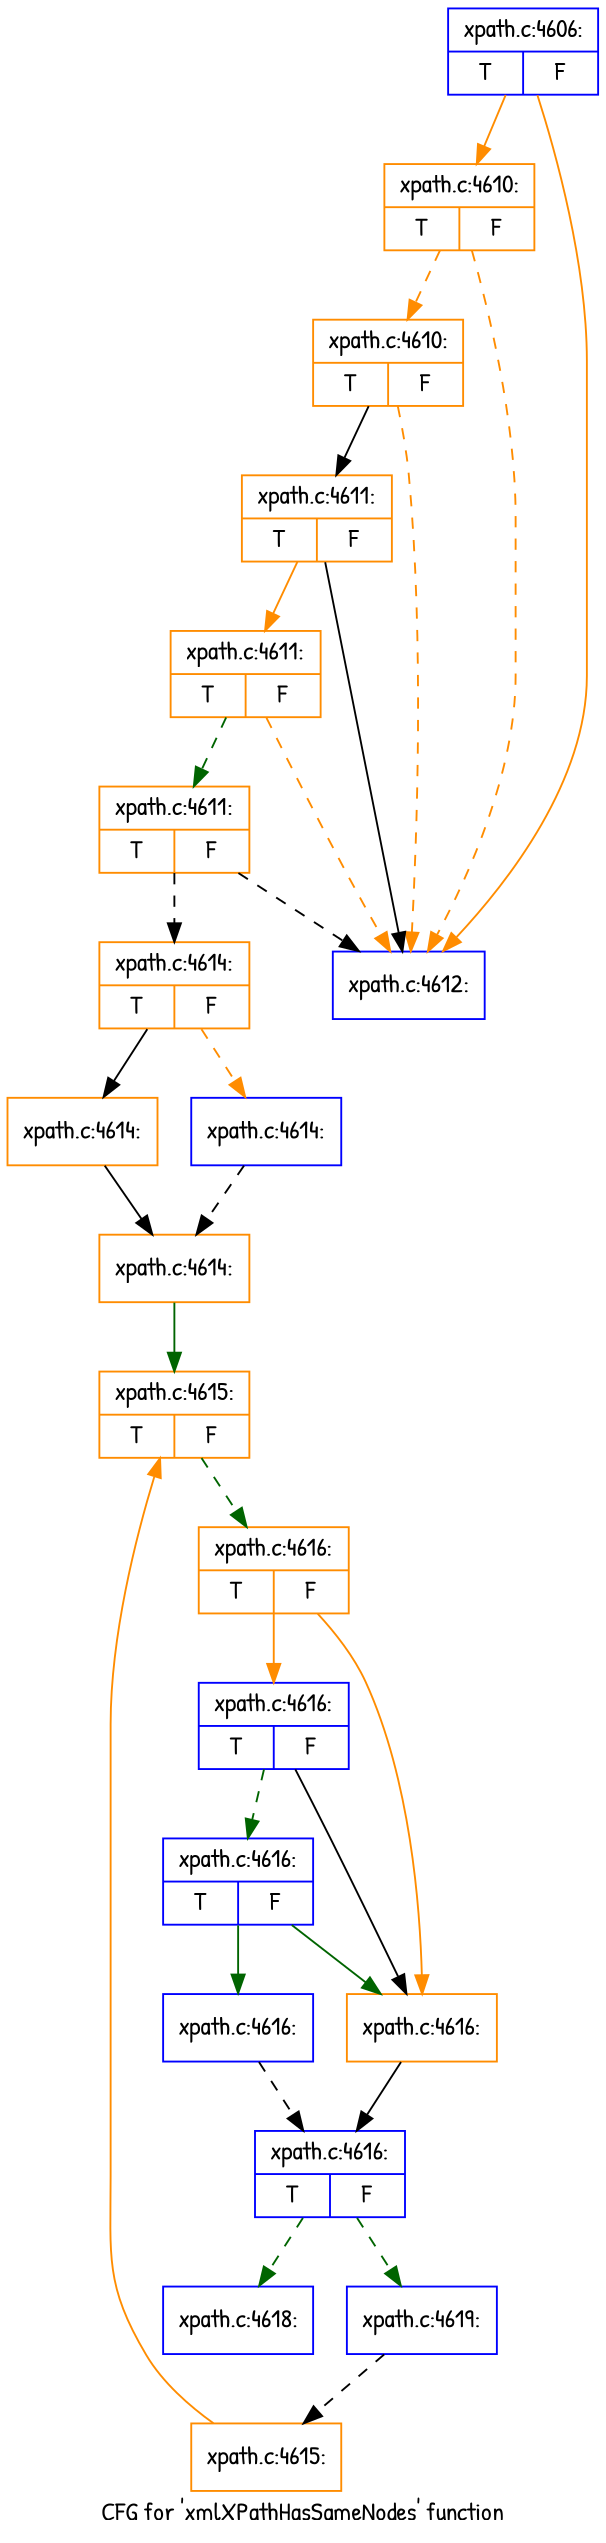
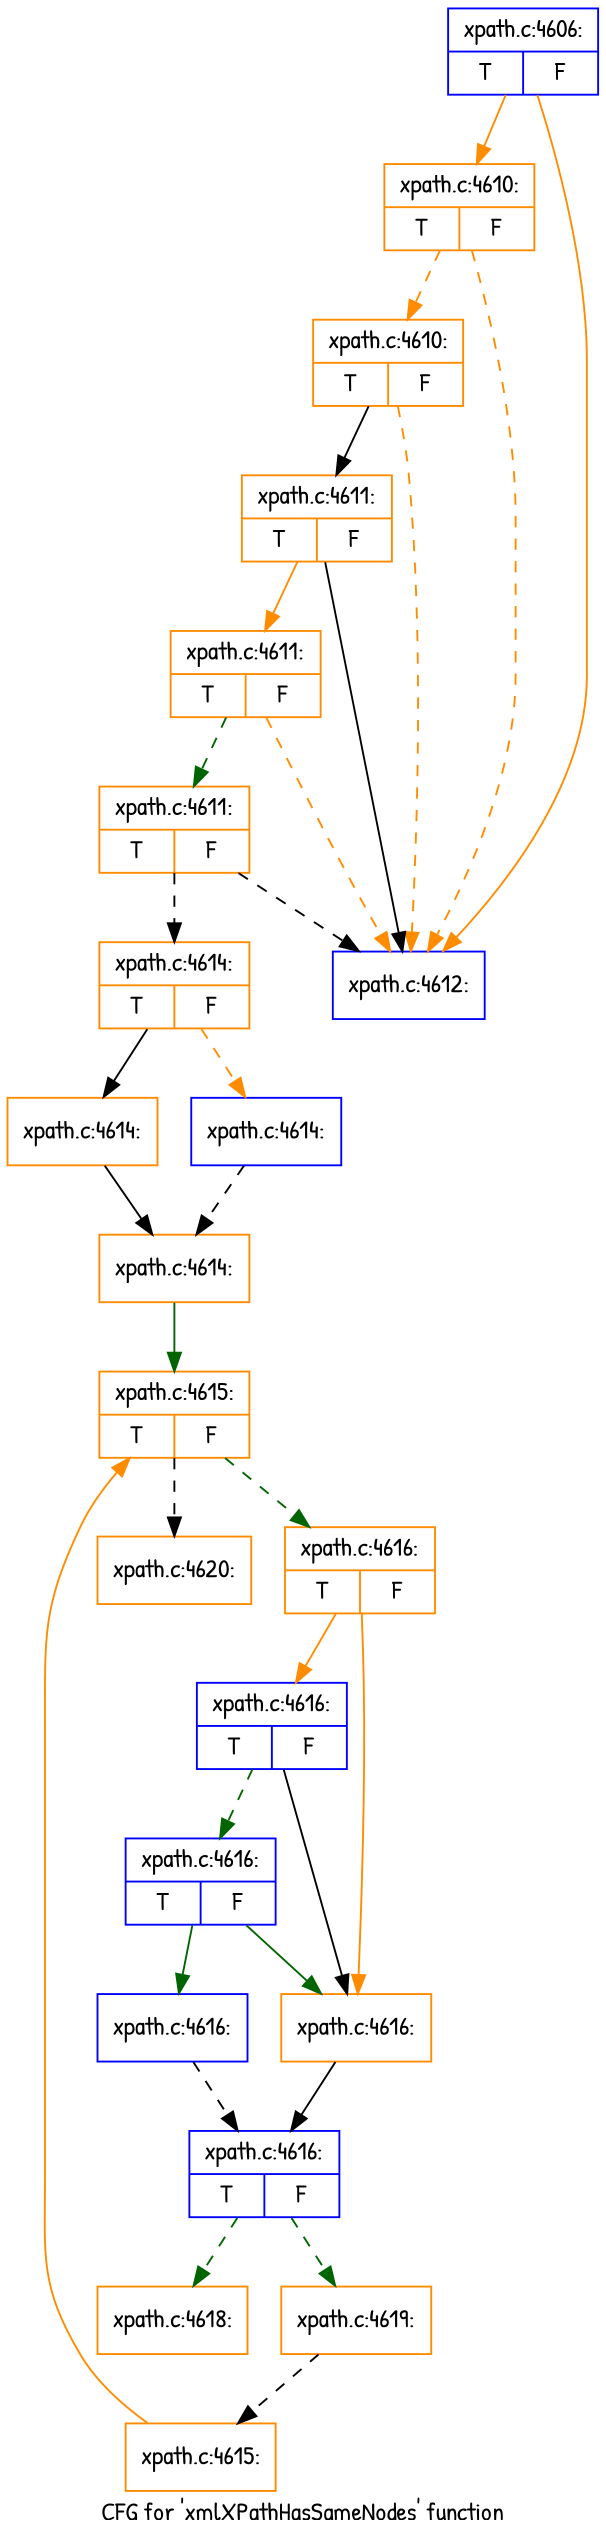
node "xpath.c:4620:": added
node "xpath.c:4618:": color blue -> darkorange
node "xpath.c:4619:": color blue -> darkorange
